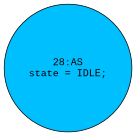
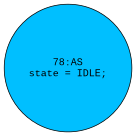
node "28:AS state = IDLE;": label "28:AS state = IDLE;" -> "78:AS state = IDLE;"
